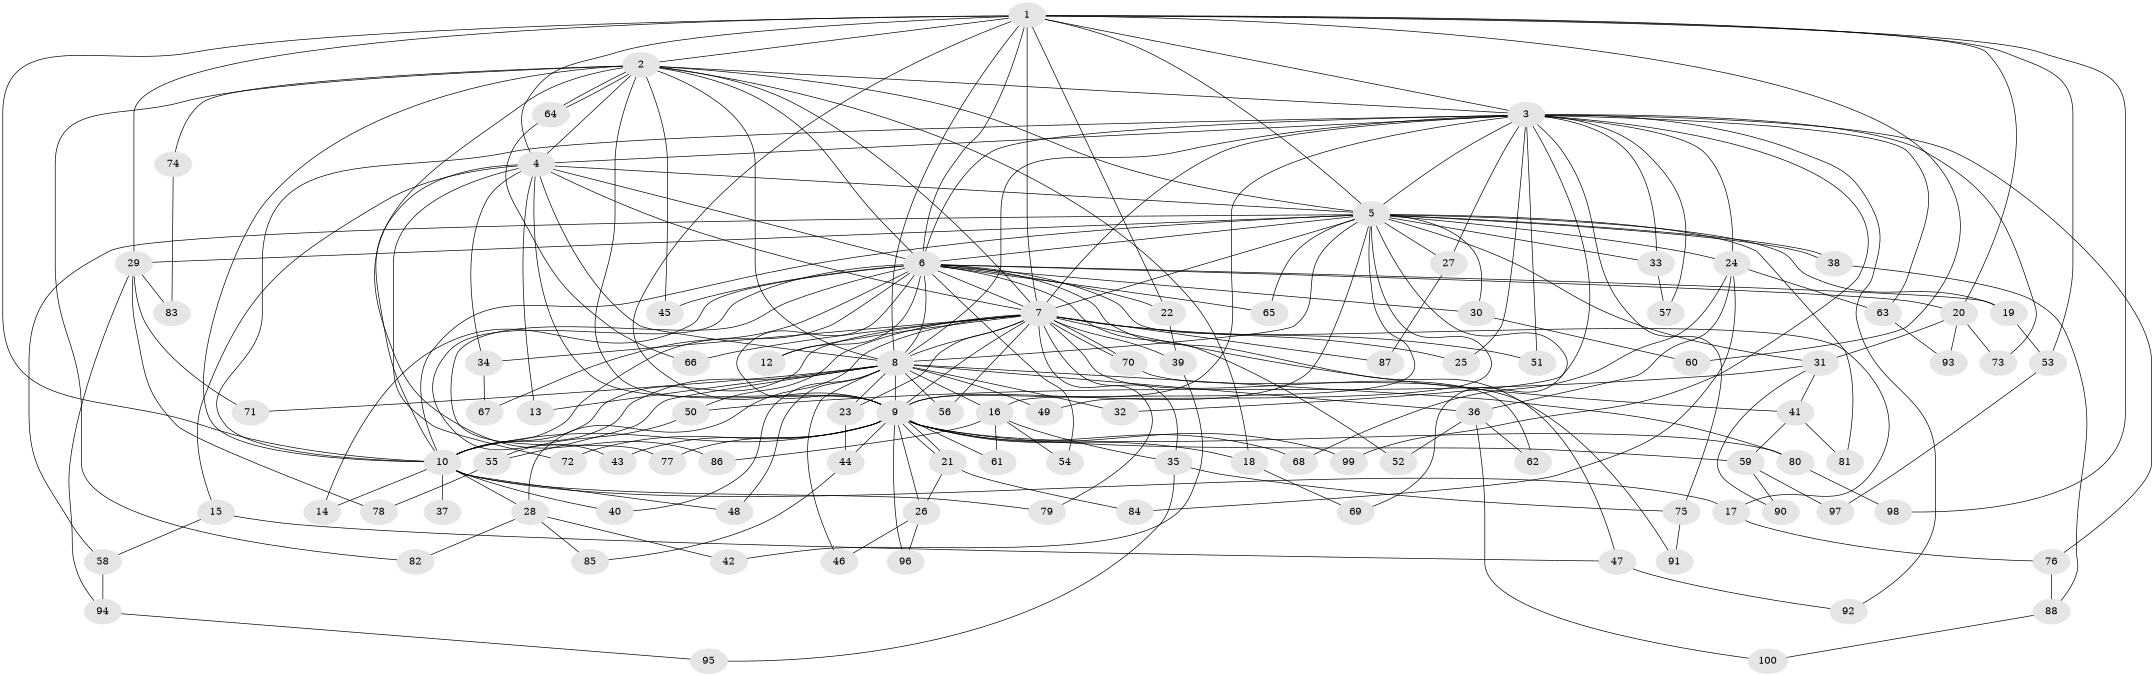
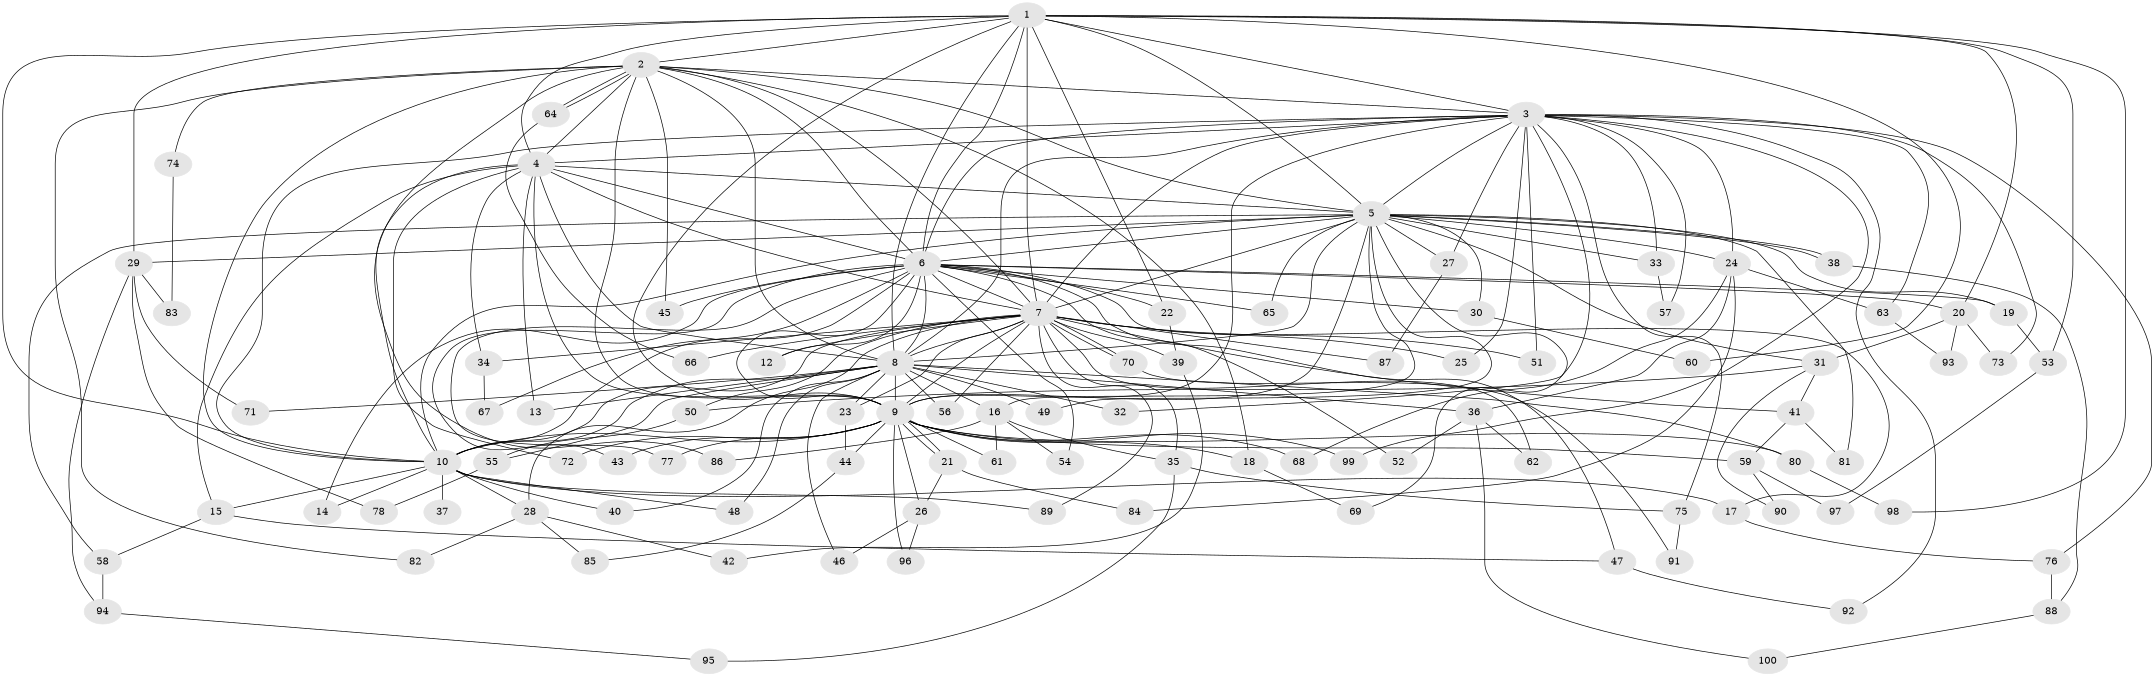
edge "10" -- "15": added
node "79": label "79" -> "89"
